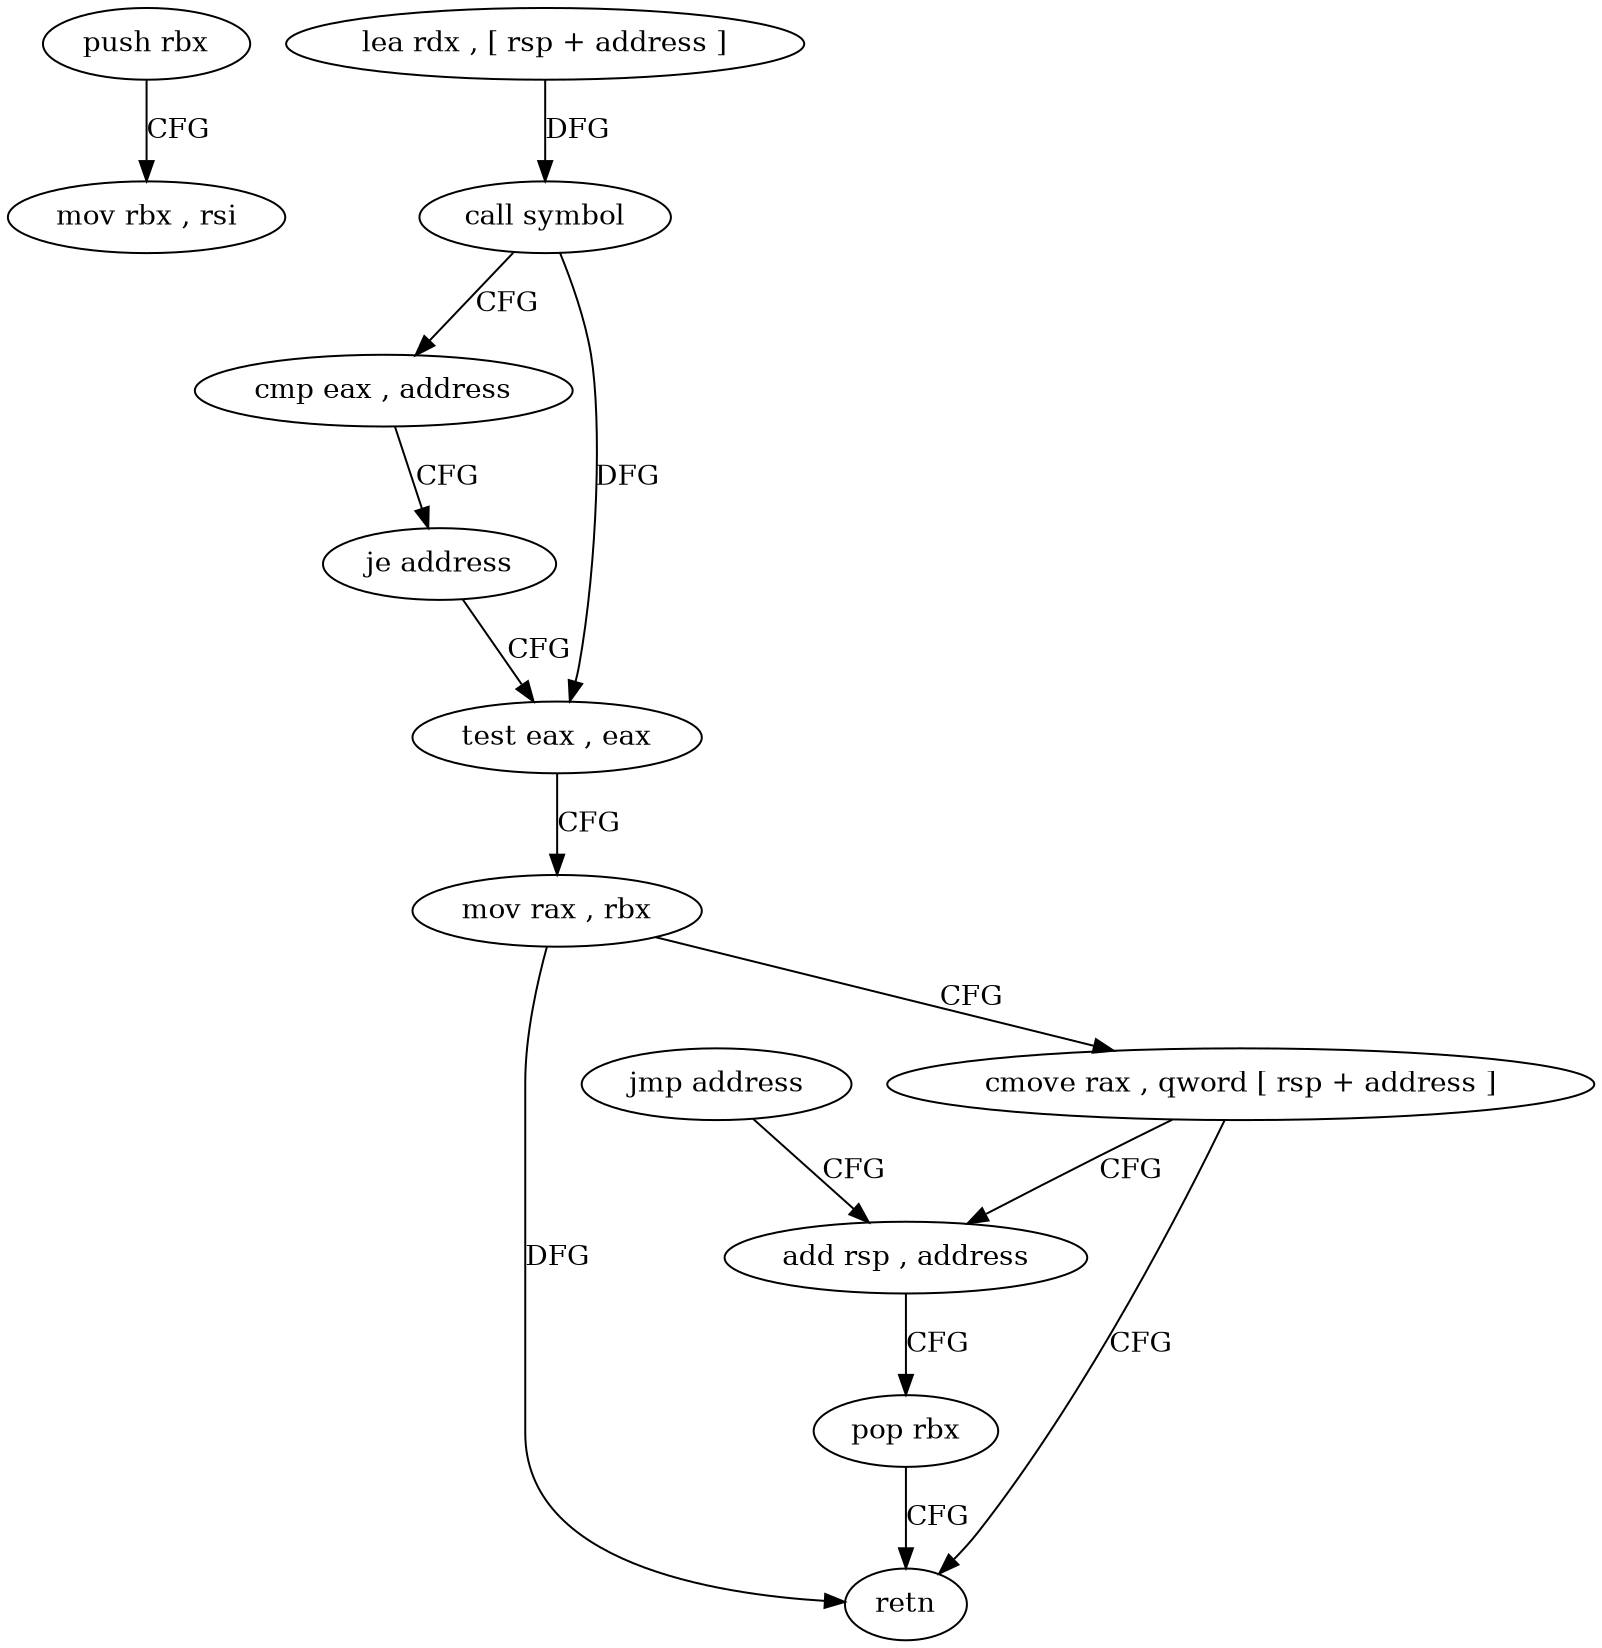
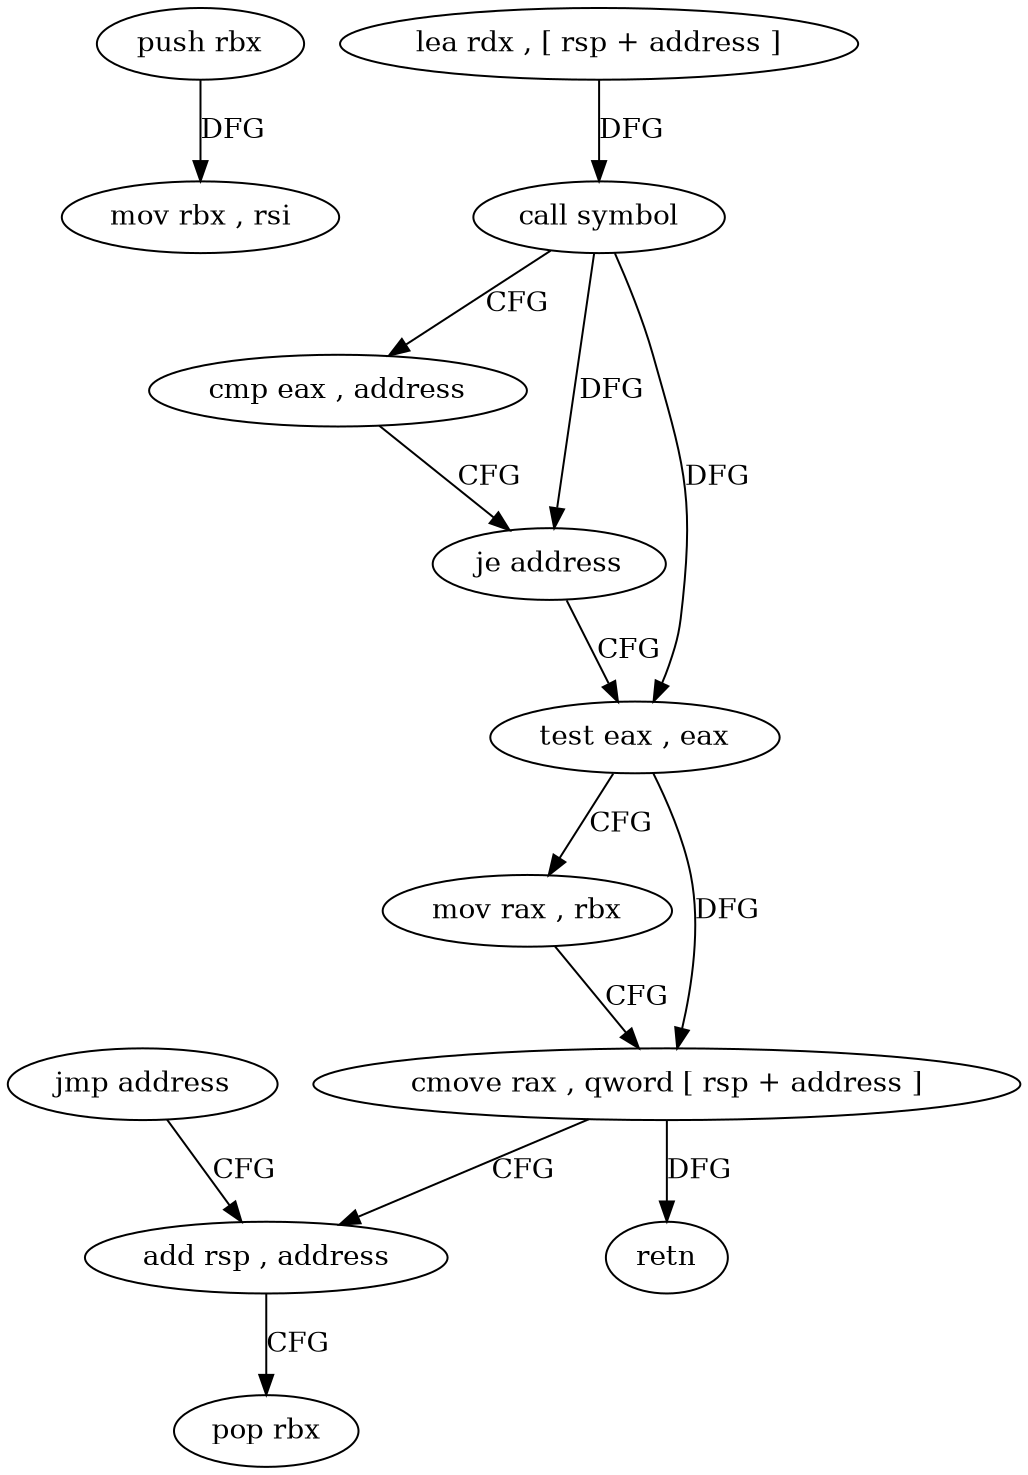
edge "push rbx" -> "mov rbx , rsi": label "CFG" -> "DFG"
edge "call symbol" -> "je address": added, label "DFG"
edge "test eax , eax" -> "cmove rax , qword [ rsp + address ]": added, label "DFG"
edge "cmove rax , qword [ rsp + address ]" -> "retn": label "CFG" -> "DFG"
edge "mov rax , rbx" -> "retn": removed, label "DFG"
edge "pop rbx" -> "retn": removed, label "CFG"
